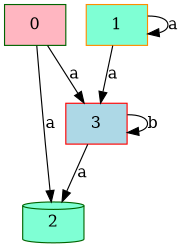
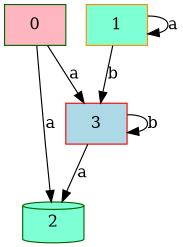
edge "1" -> "3": label "a" -> "b"
